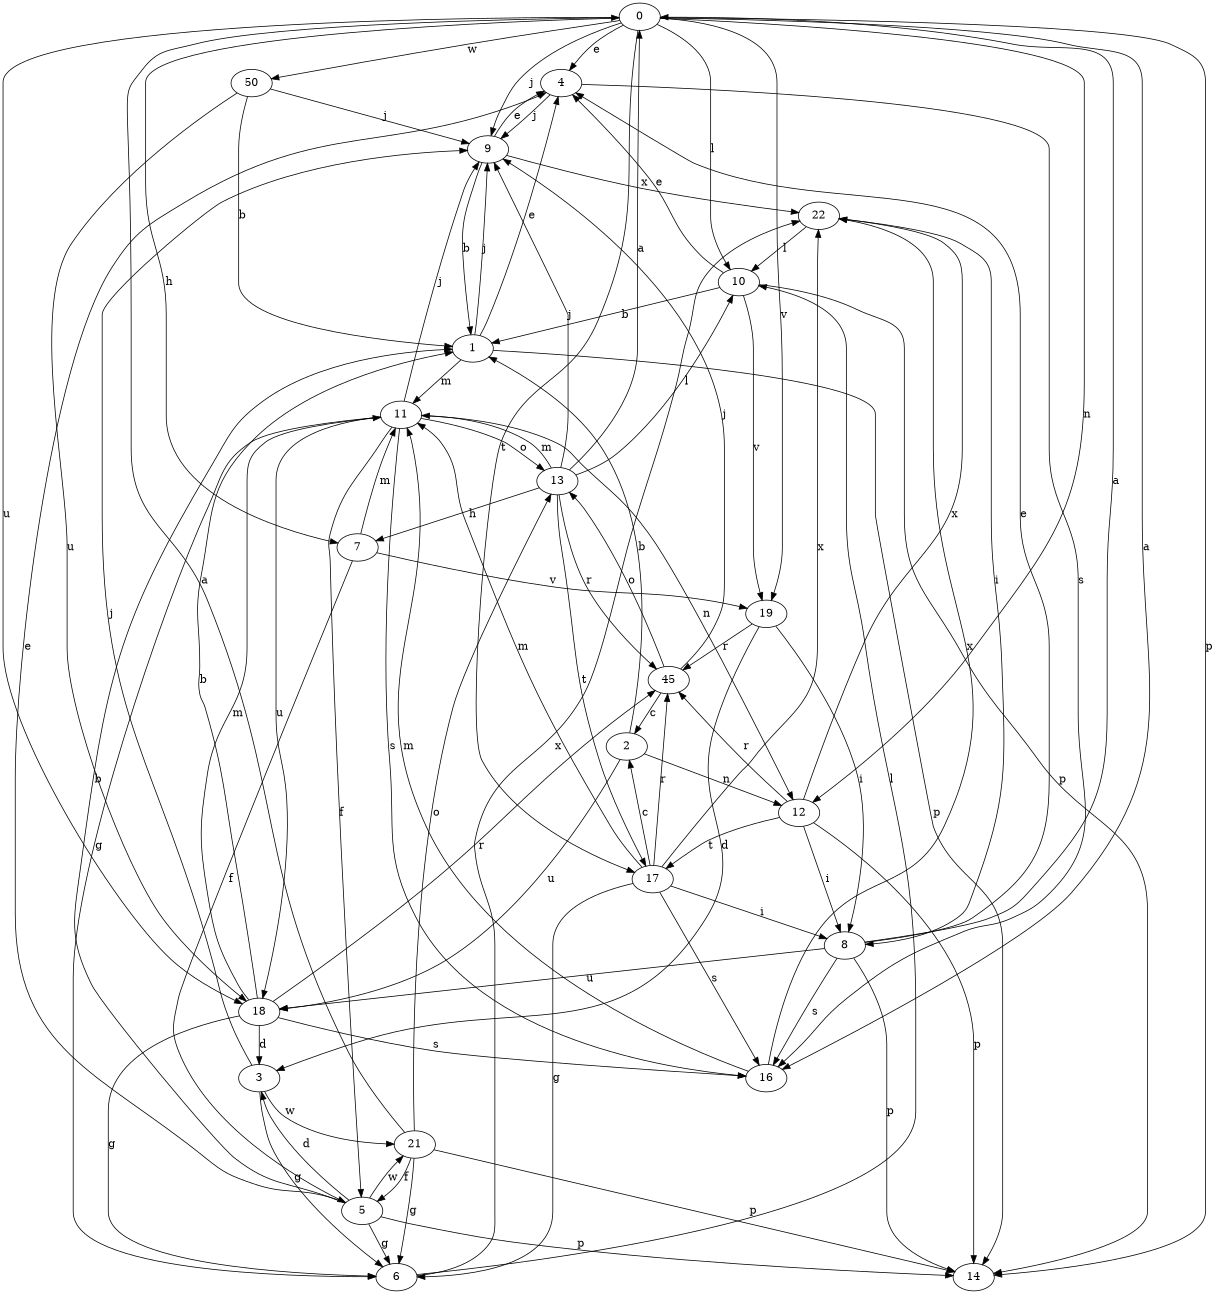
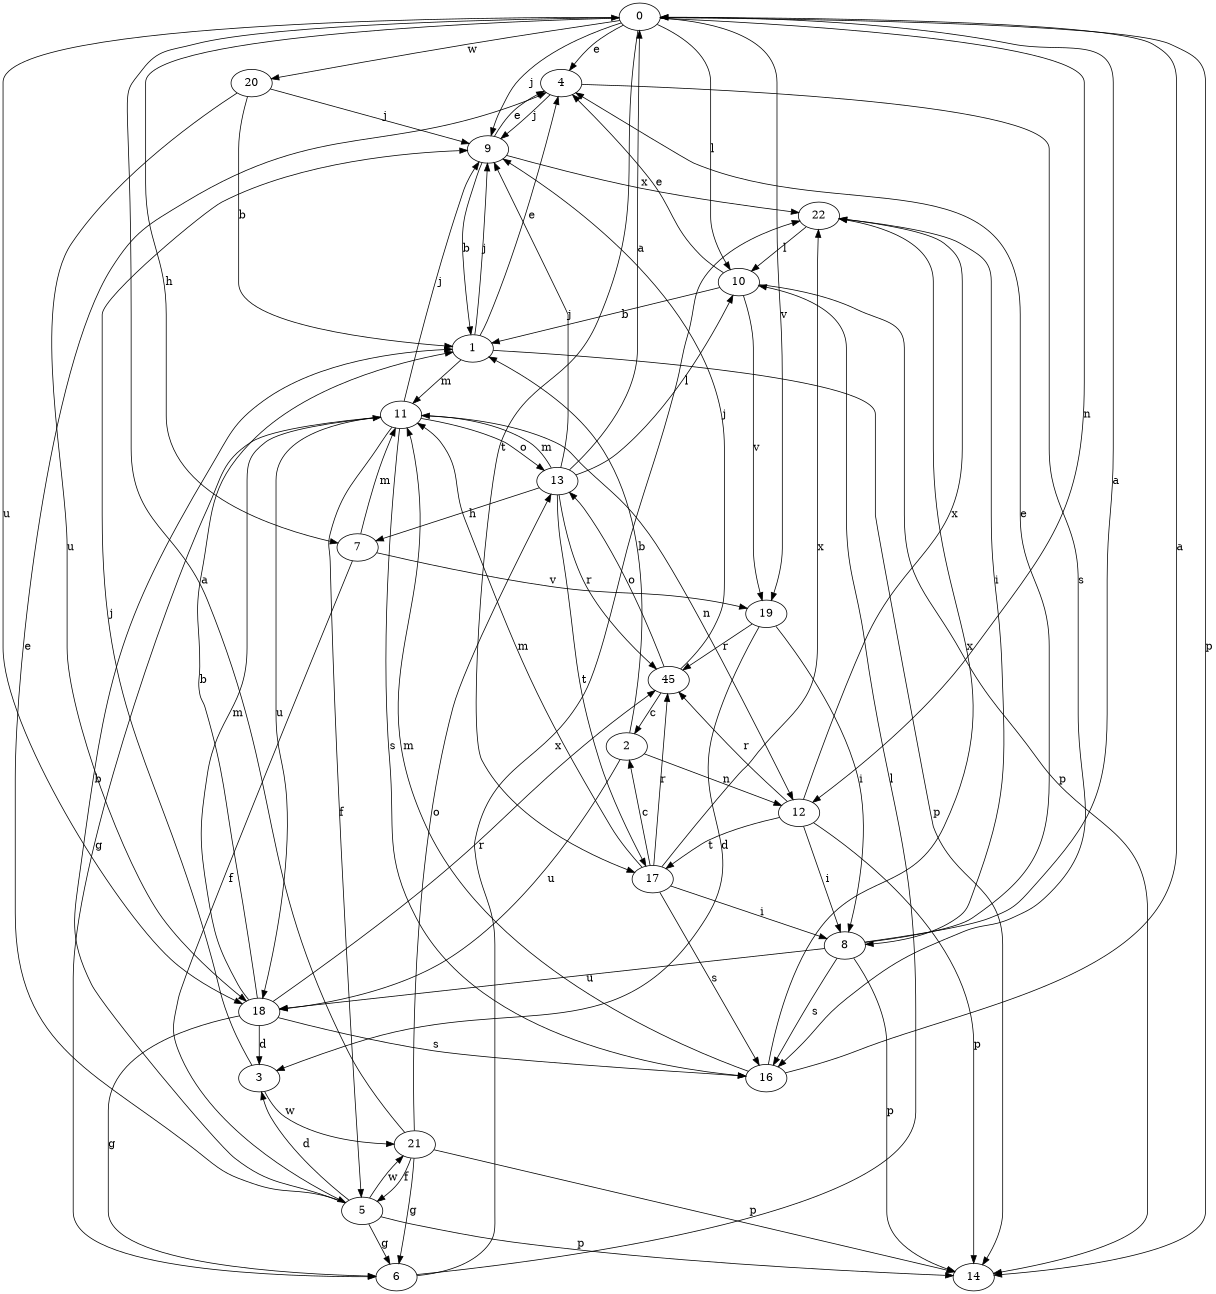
node "50": label "50" -> "20"
edge "0" -> "16": reversed
edge "17" -> "6": removed, label "g"
edge "3" -> "6": removed, label "g"
